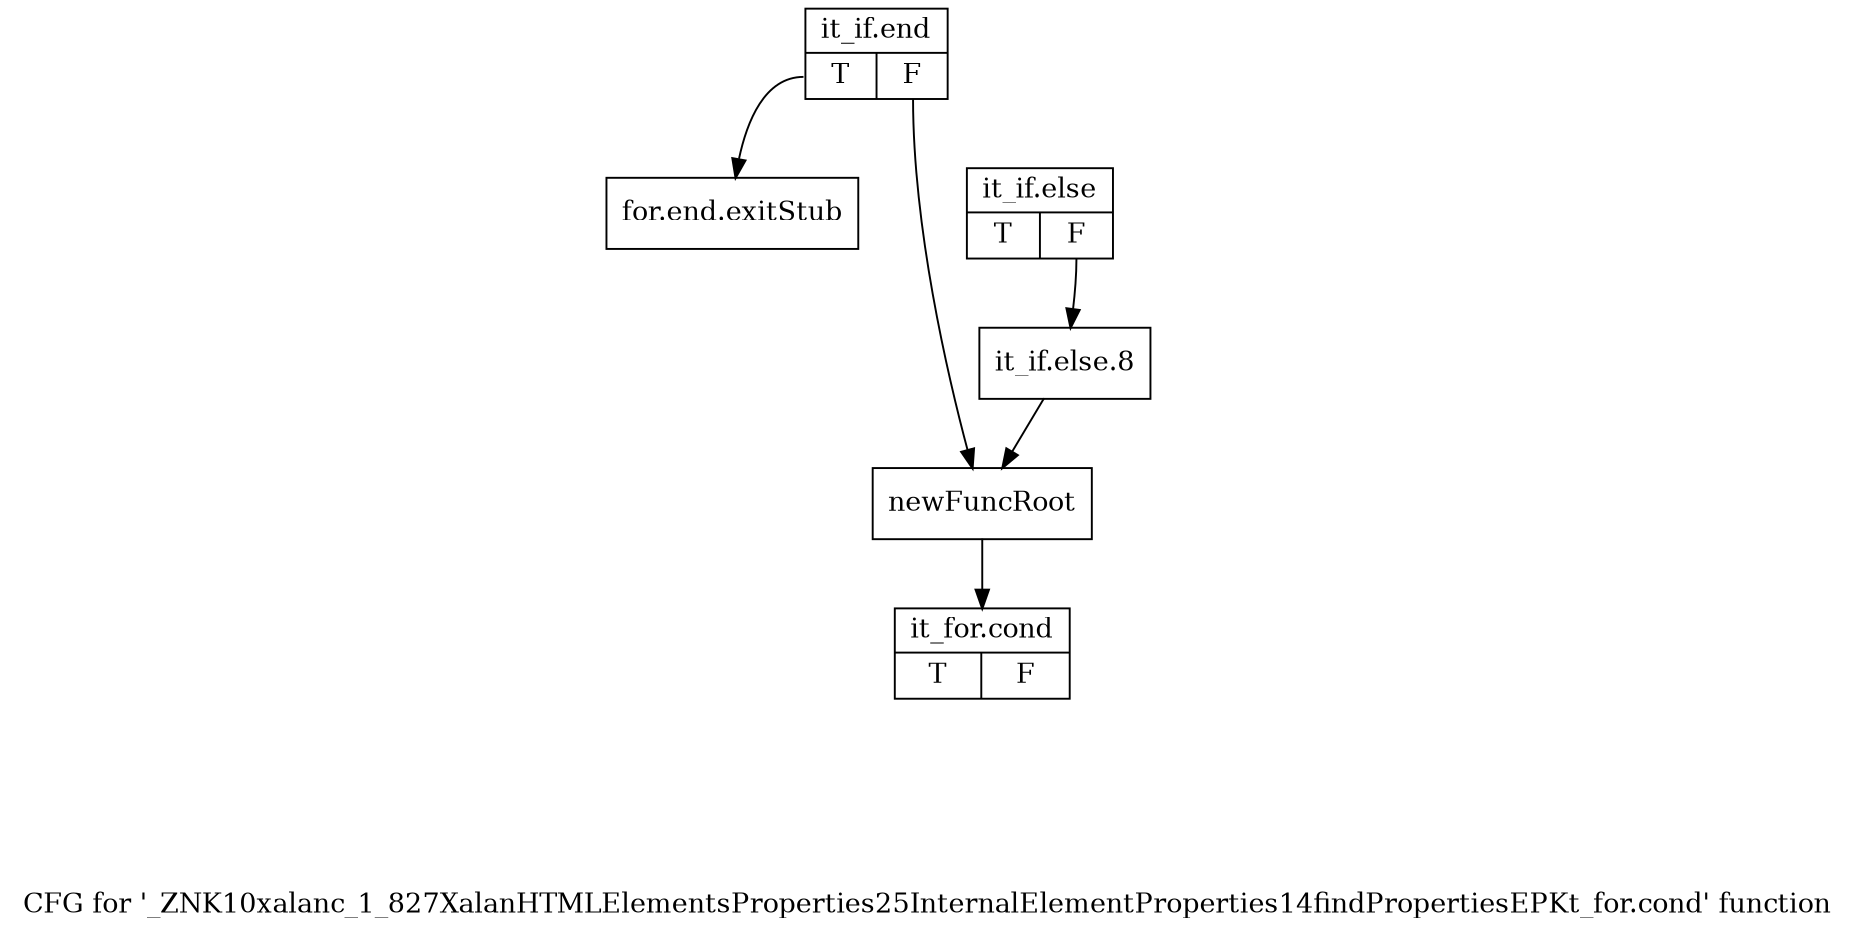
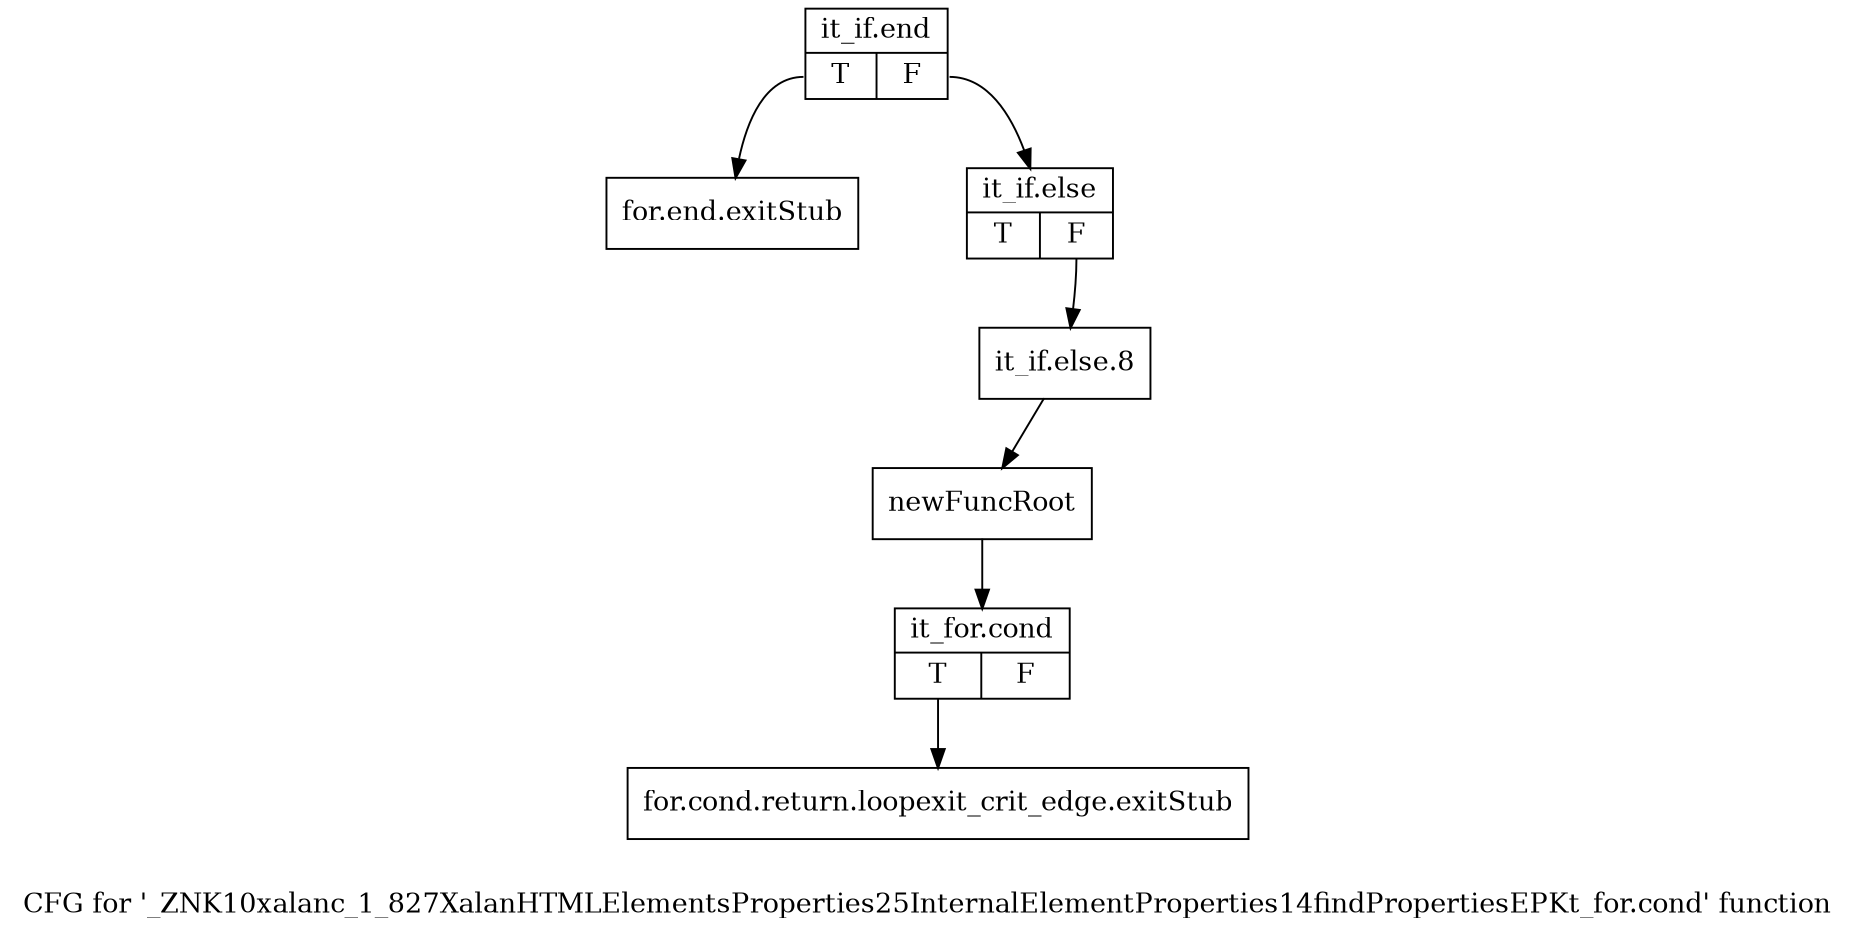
edge "it_if.end" -> "newFuncRoot": now "it_if.end" -> "it_if.else"
node "for.cond.return.loopexit_crit_edge.exitStub": added
